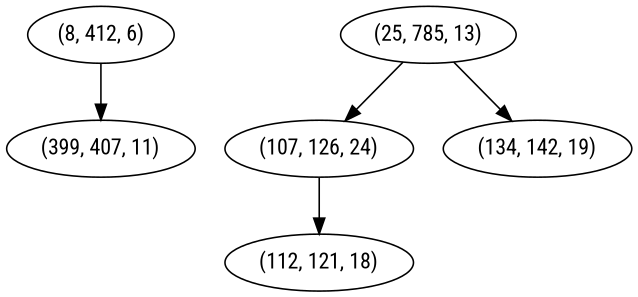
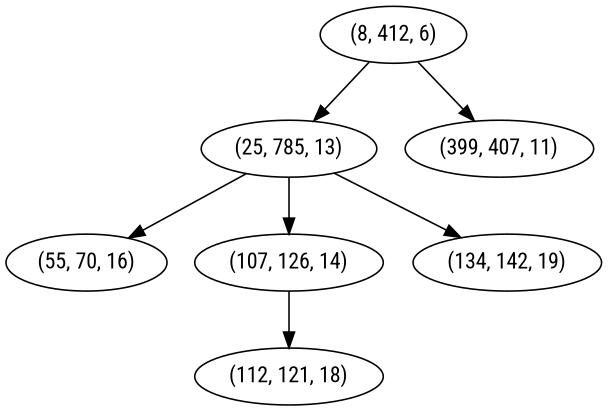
edge "(8, 412, 6)" -> "(25, 785, 13)": added
node "(107, 126, 24)": label "(107, 126, 24)" -> "(107, 126, 14)"
node "(55, 70, 16)": added
